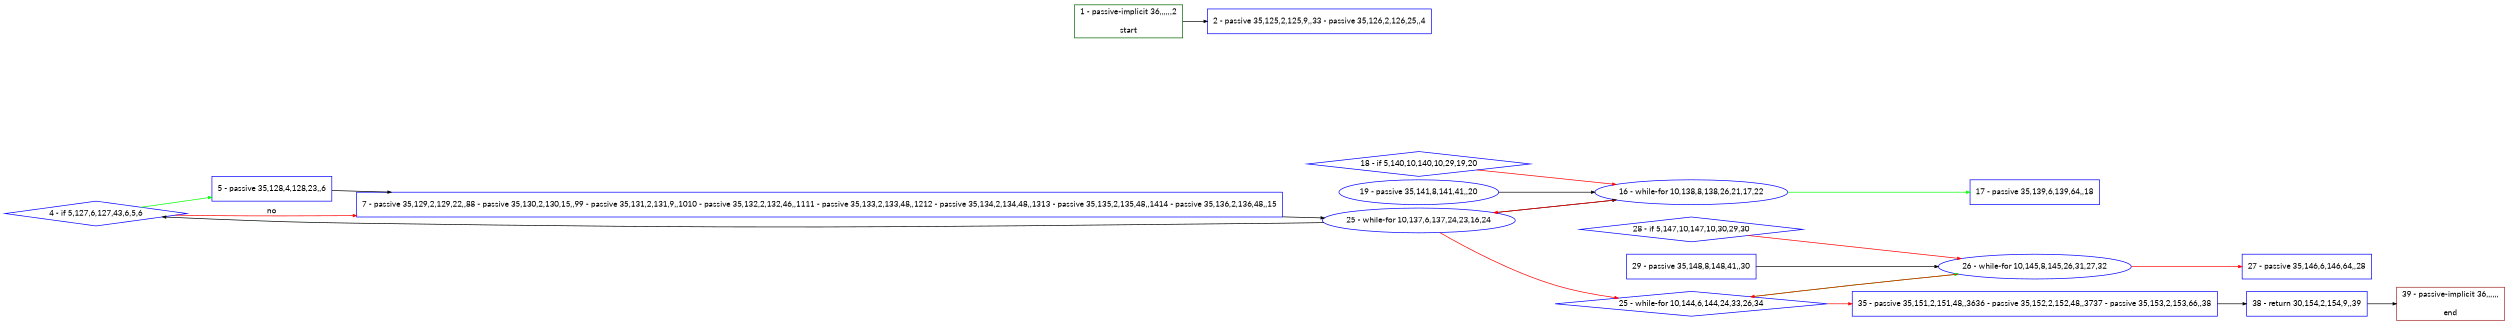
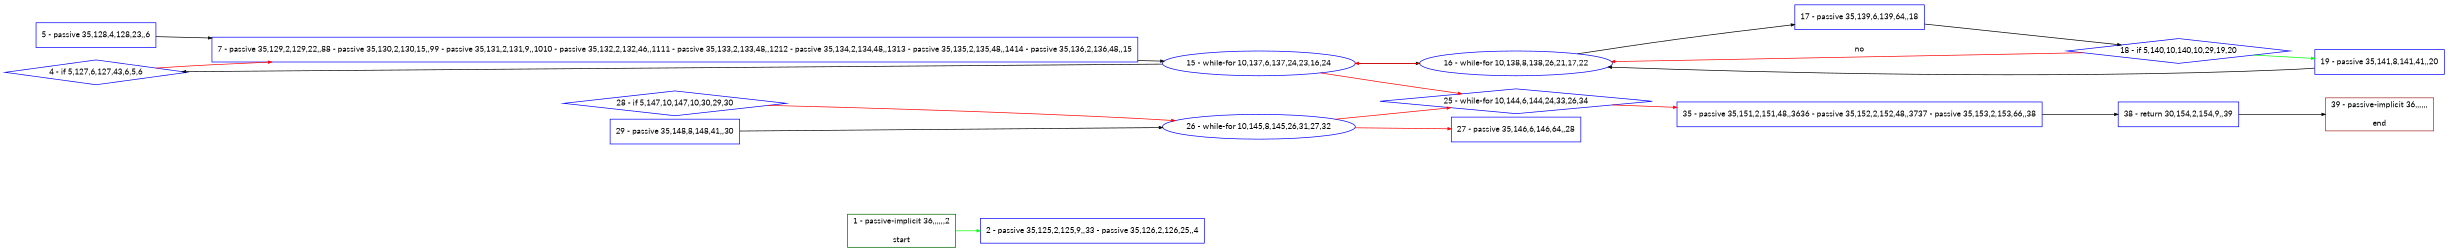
edge "1 - passive-implicit 36,,,,,,2 start" -> "2 - passive 35,125,2,125,9,,33 - passive 35,126,2,126,25,,4": color #000000 -> #00ff00
edge "17 - passive 35,139,6,139,64,,18" -> "18 - if 5,140,10,140,10,29,19,20": added
edge "18 - if 5,140,10,140,10,29,19,20" -> "19 - passive 35,141,8,141,41,,20": added
node "19 - passive 35,141,8,141,41,,20": shape ellipse -> box
edge "16 - while-for 10,138,8,138,26,21,17,22" -> "17 - passive 35,139,6,139,64,,18": color #00ff00 -> #000000
edge "4 - if 5,127,6,127,43,6,5,6" -> "5 - passive 35,128,4,128,23,,6": removed
node "25 - while-for 10,137,6,137,24,23,16,24": label "25 - while-for 10,137,6,137,24,23,16,24" -> "15 - while-for 10,137,6,137,24,23,16,24"
edge "25 - while-for 10,144,6,144,24,33,26,34" -> "26 - while-for 10,145,8,145,26,31,27,32": removed
